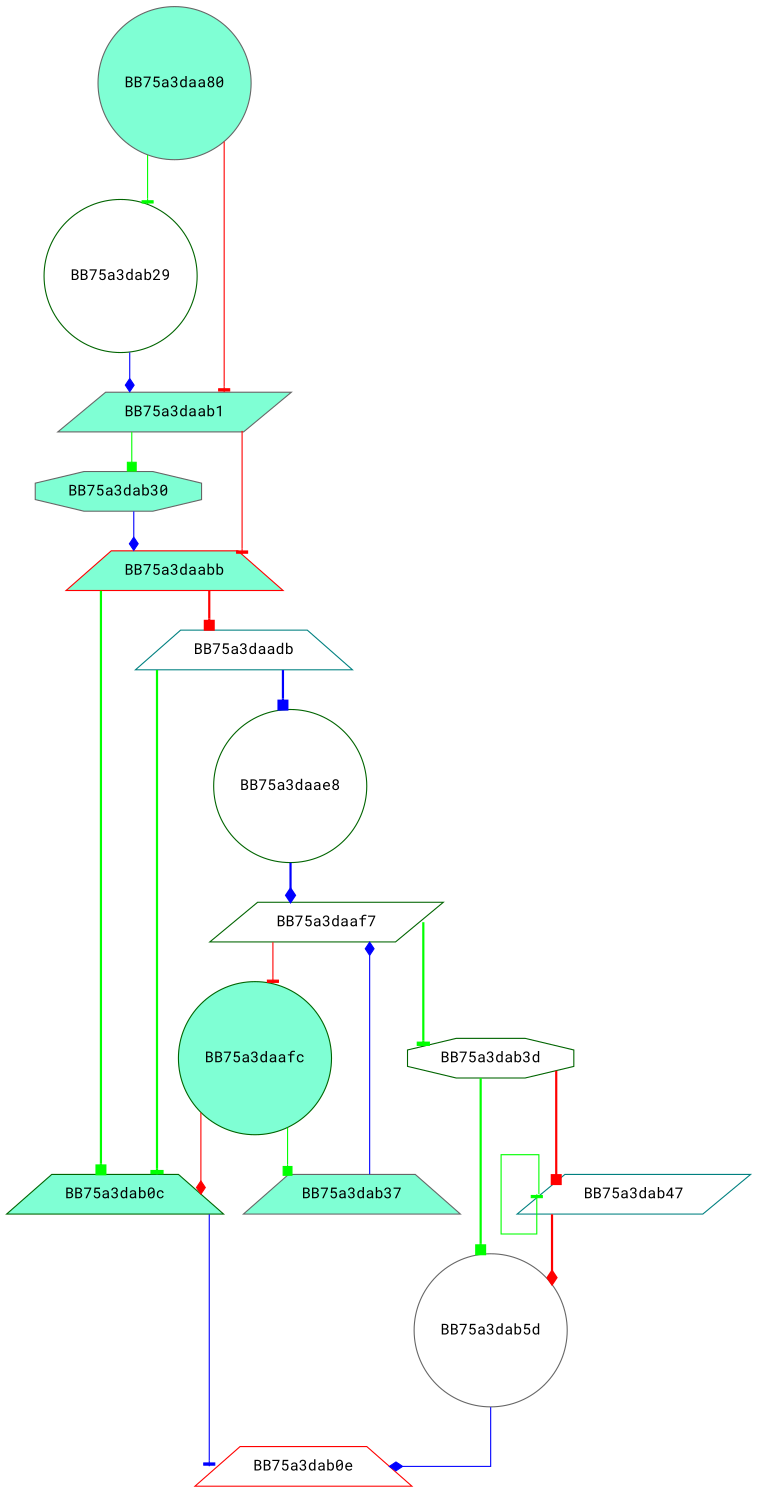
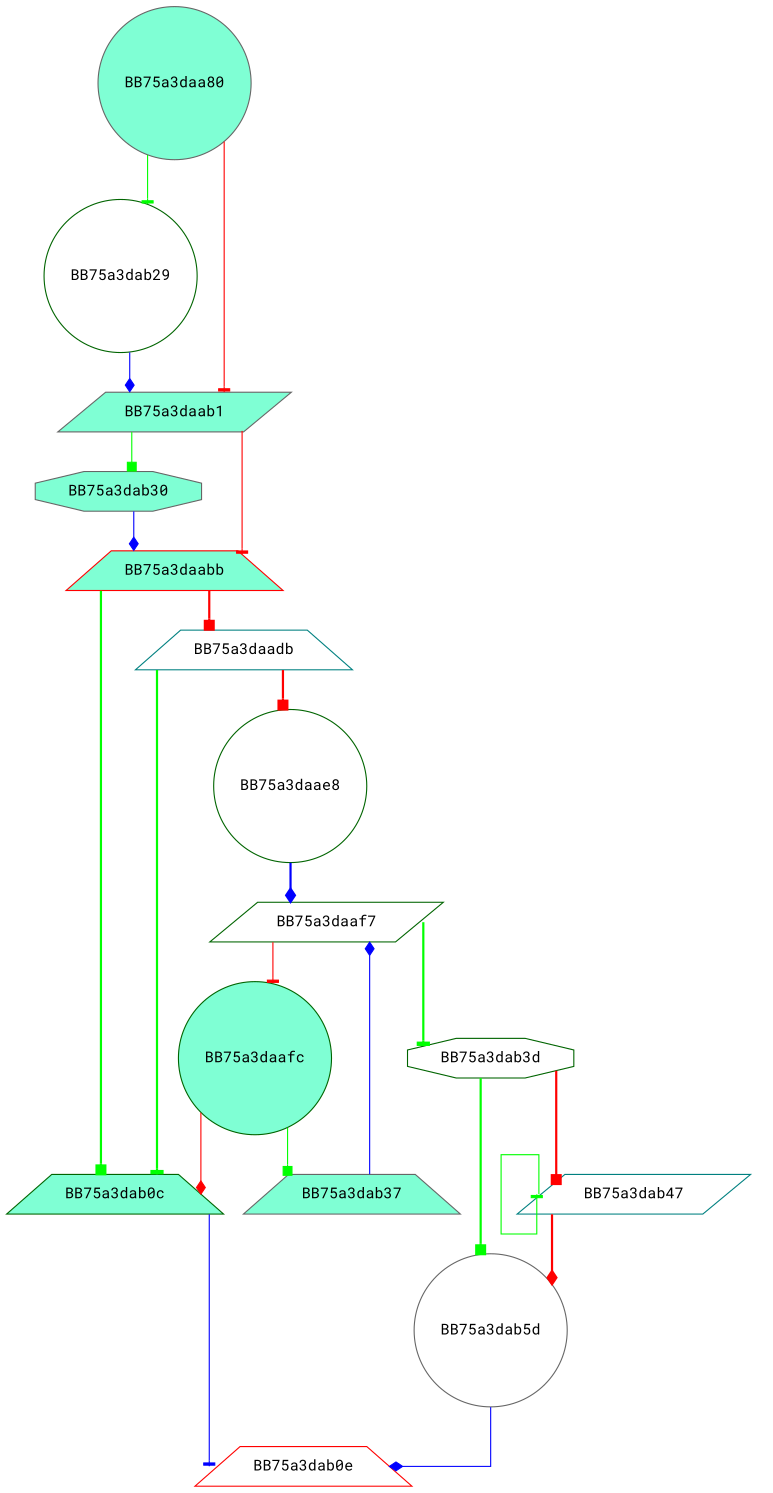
edge "BB75a3daadb" -> "BB75a3daae8": color blue -> red
